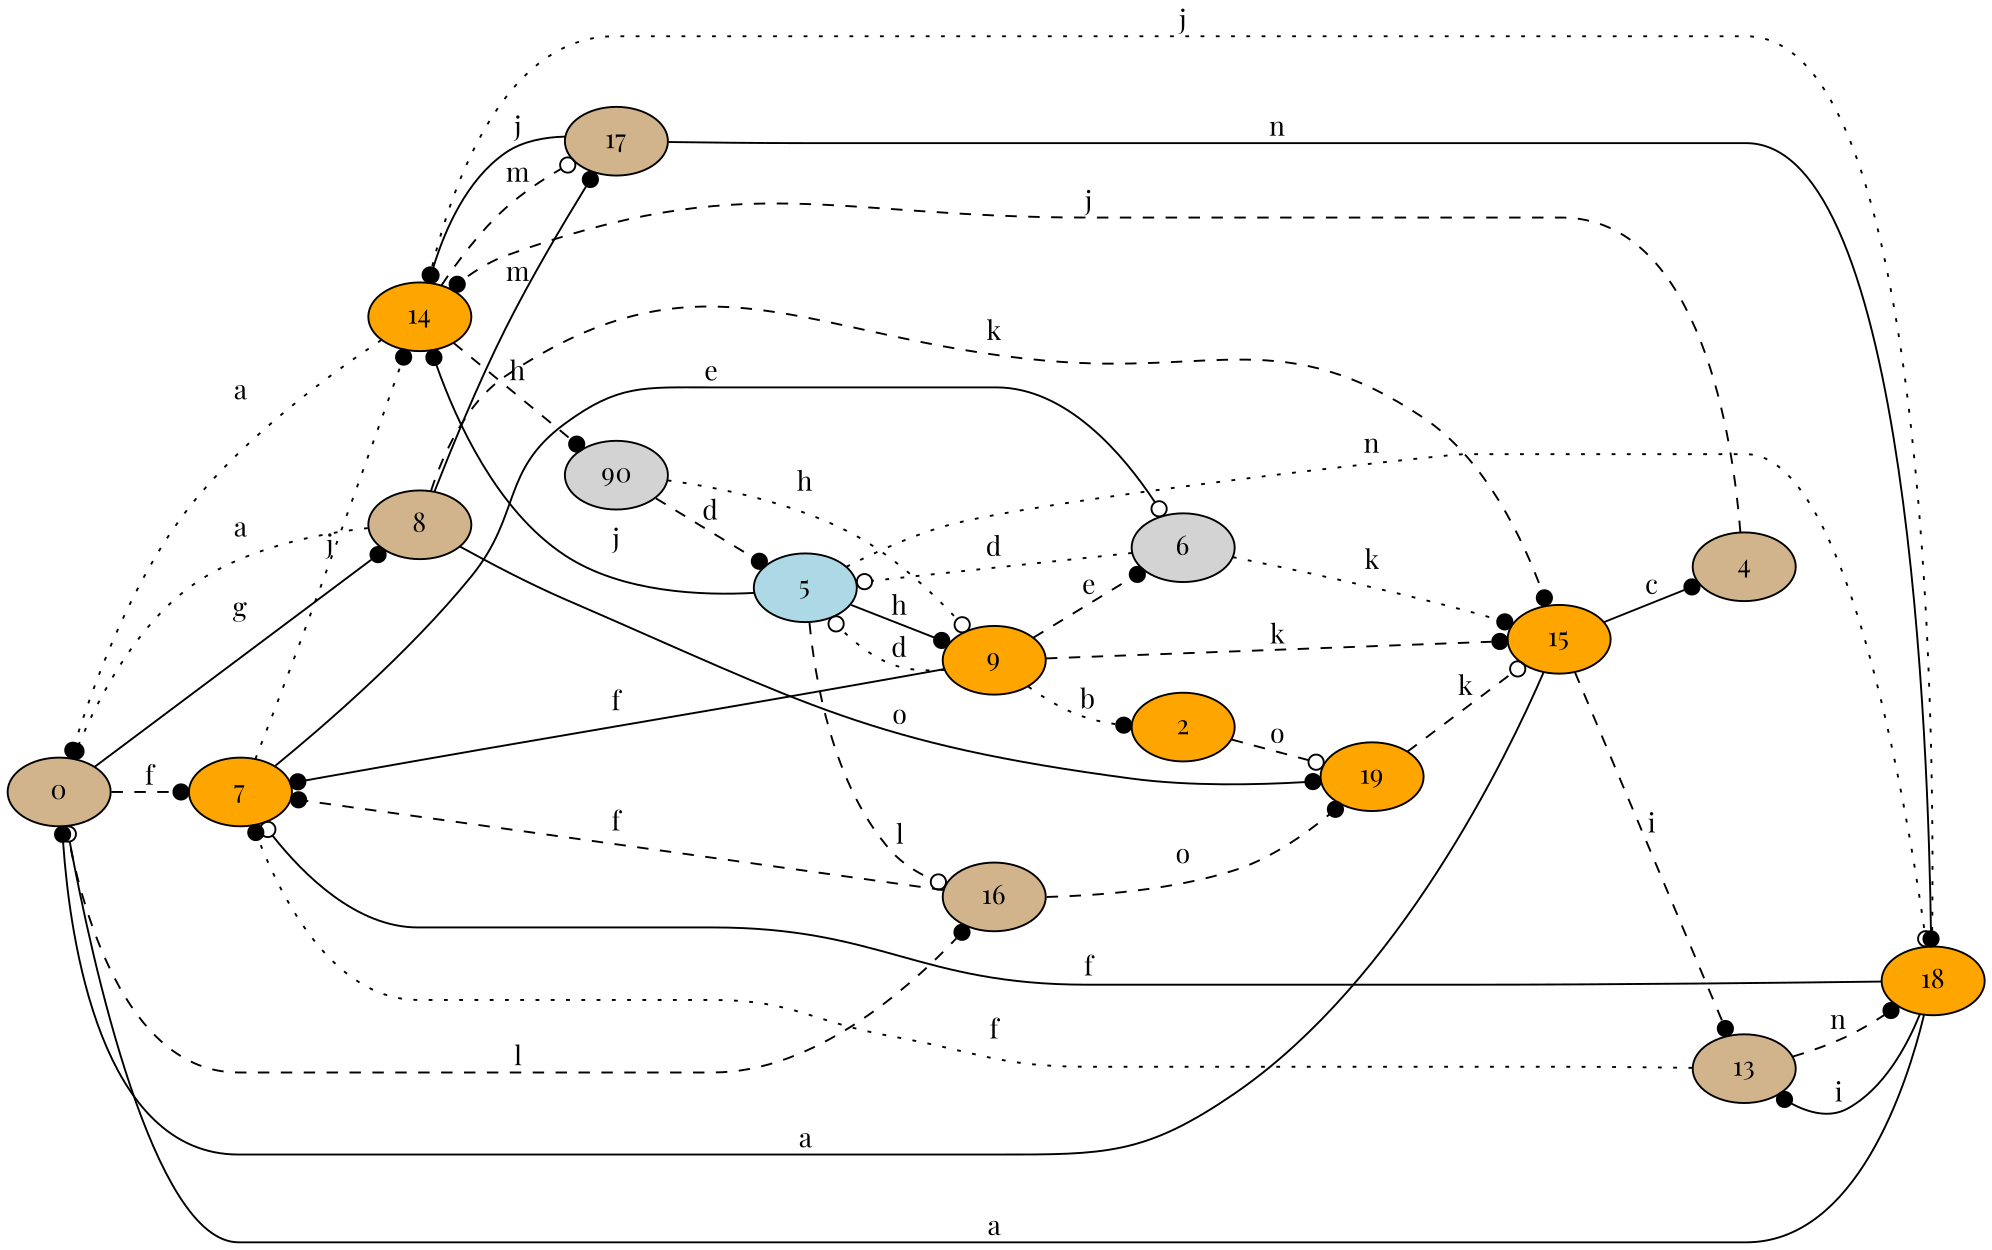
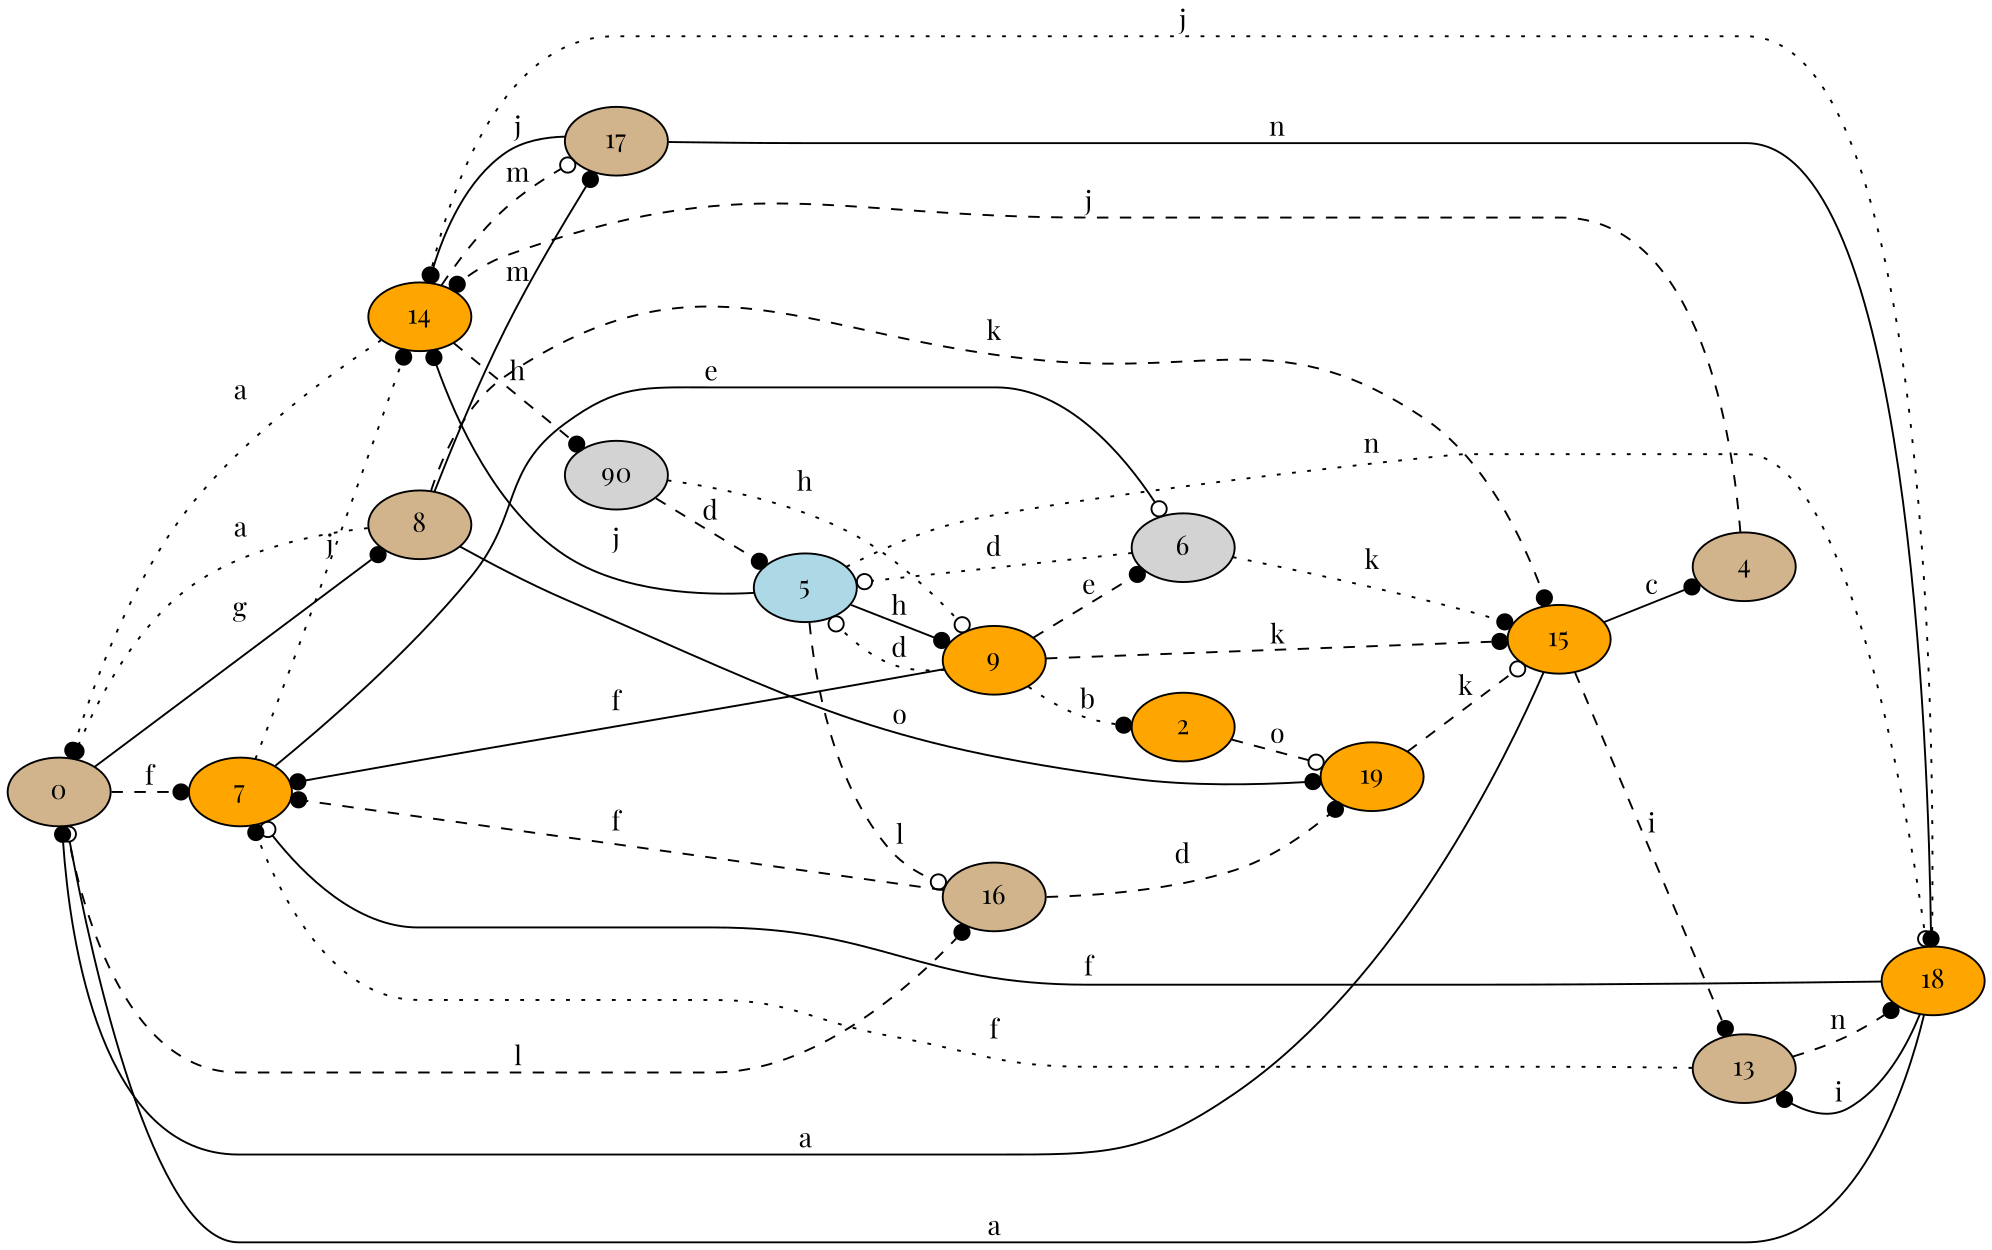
edge "16" -> "19": label "o" -> "d"
